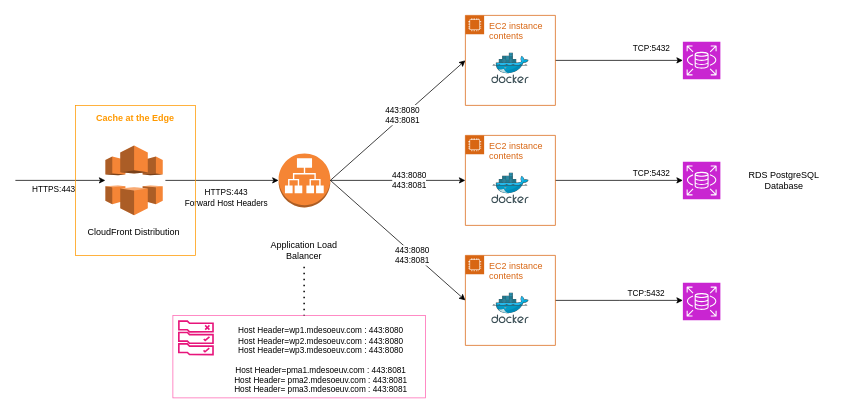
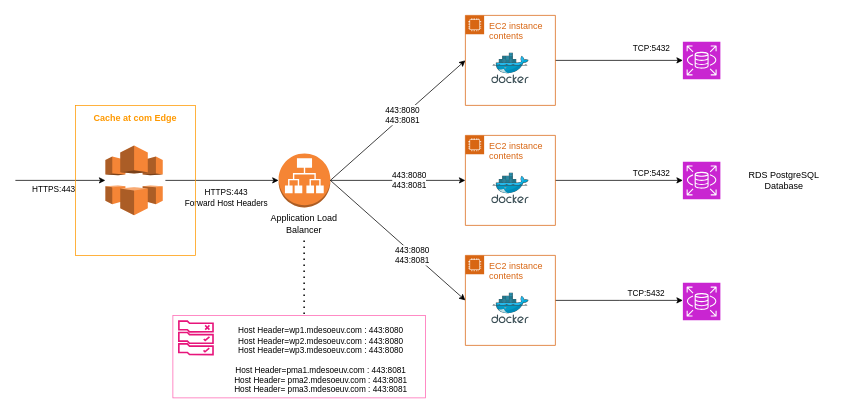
node "Cache at the Edge": label "Cache at the Edge" -> "Cache at com Edge"
node "CloudFront Distribution": removed
node "Application Load Balancer": moved (304, 250) -> (304, 224)
